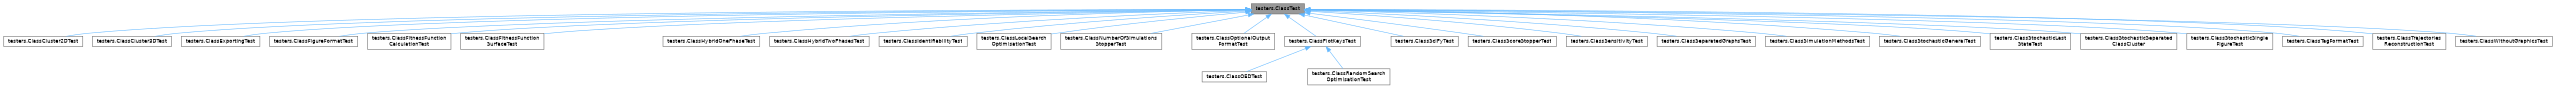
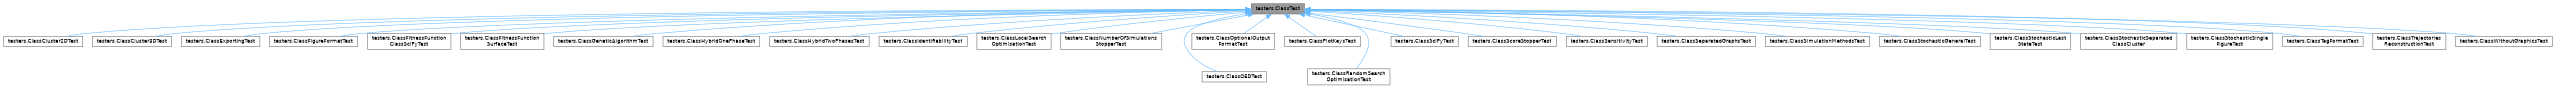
node "testers.ClassFitnessFunction CalculationTest": label "testers.ClassFitnessFunction CalculationTest" -> "testers.ClassFitnessFunction ClassSciPyTest"
node "testers.ClassGeneticAlgorithmTest": added
edge "testers.ClassOEDTest" -> "testers.ClassPlotKeysTest": now "testers.ClassOEDTest" -> "testers.ClassTest"
edge "testers.ClassRandomSearch OptimisationTest" -> "testers.ClassPlotKeysTest": now "testers.ClassRandomSearch OptimisationTest" -> "testers.ClassTest"
